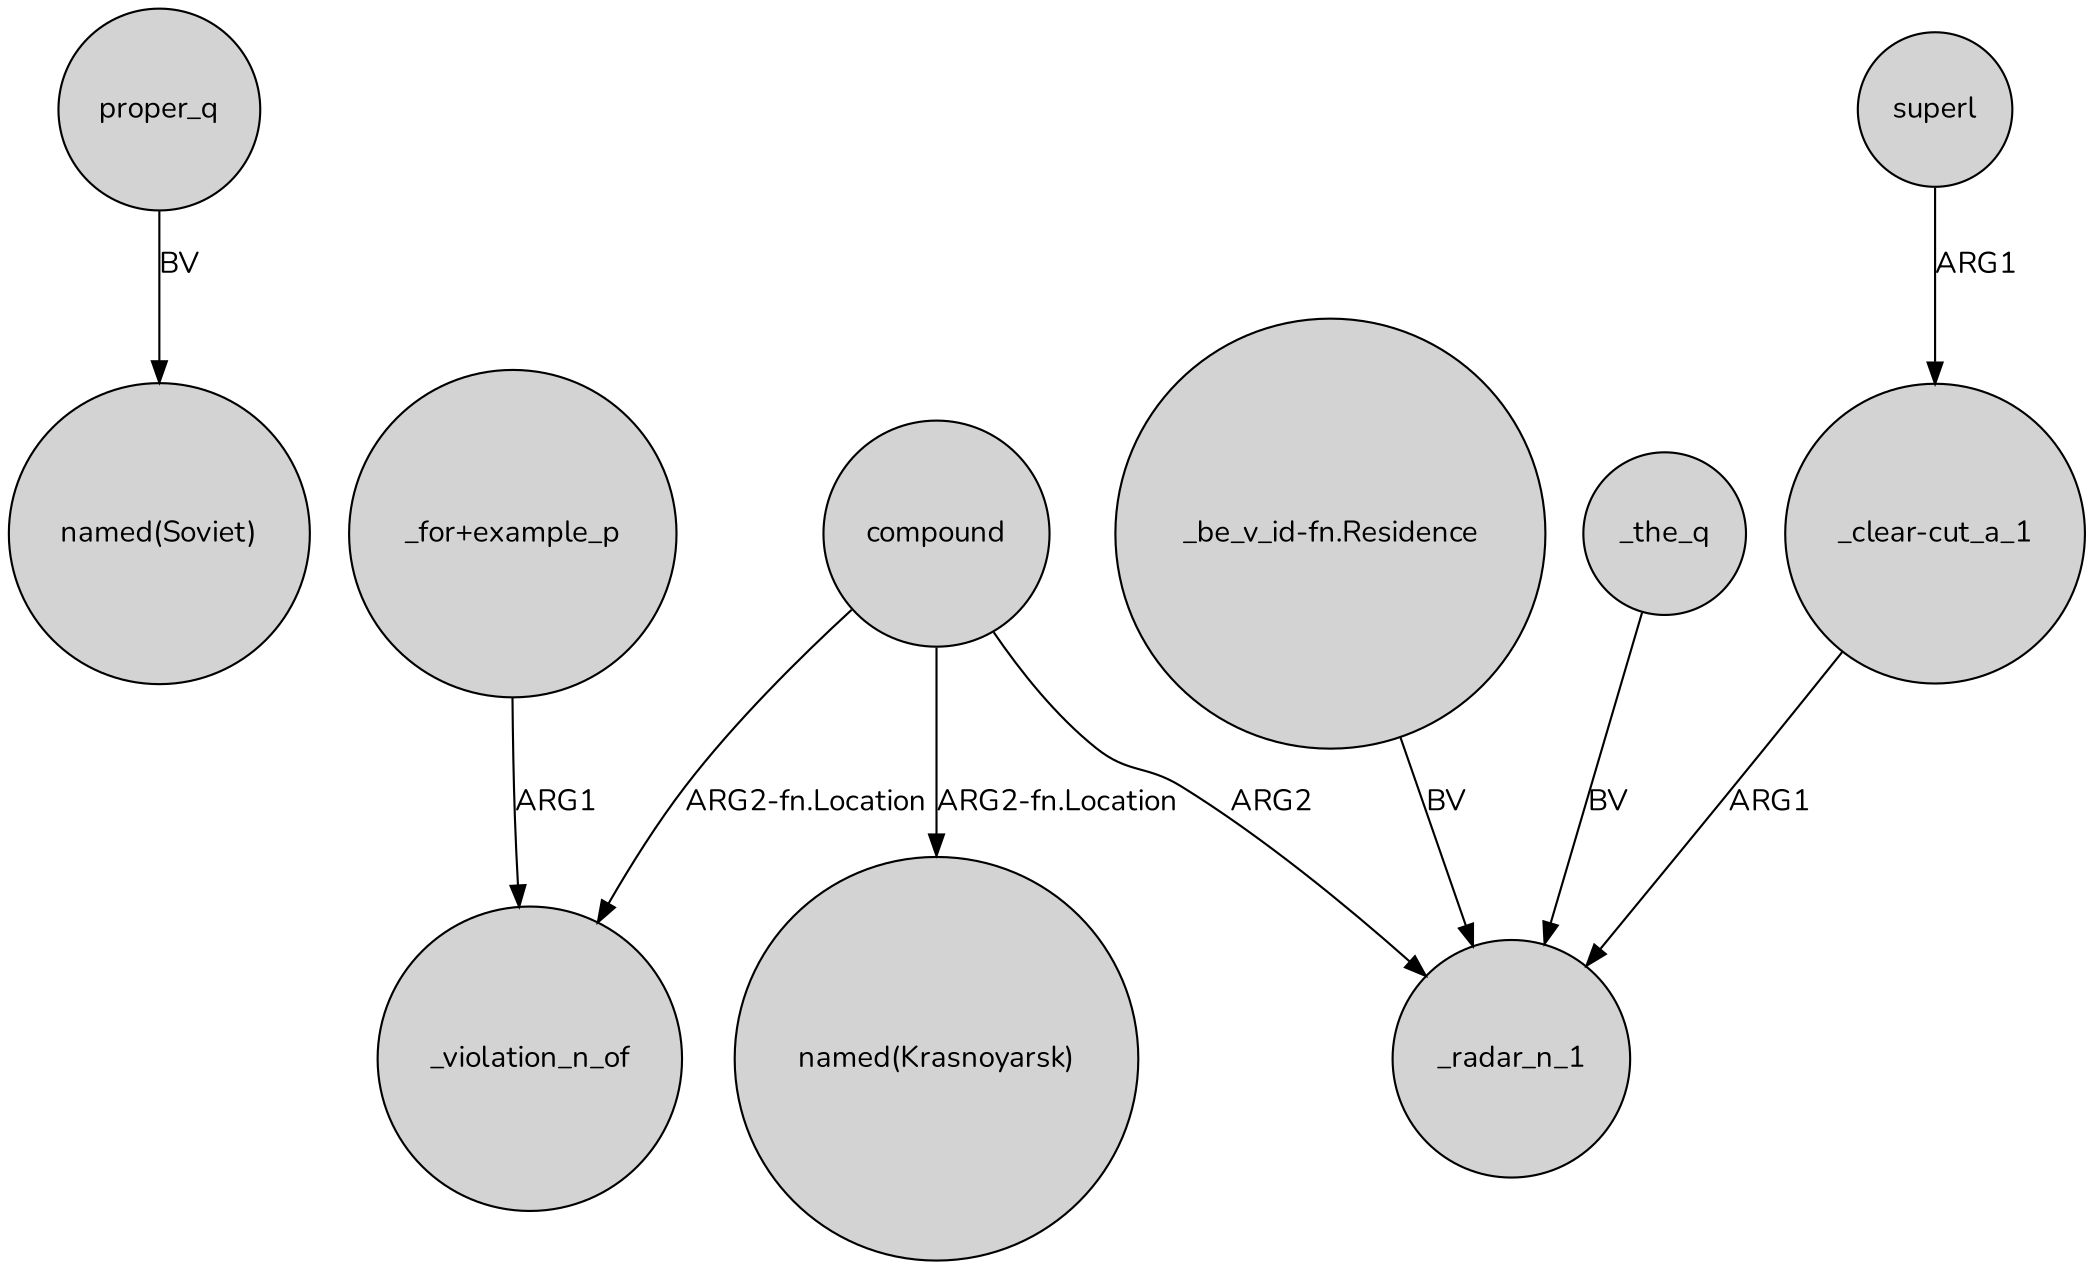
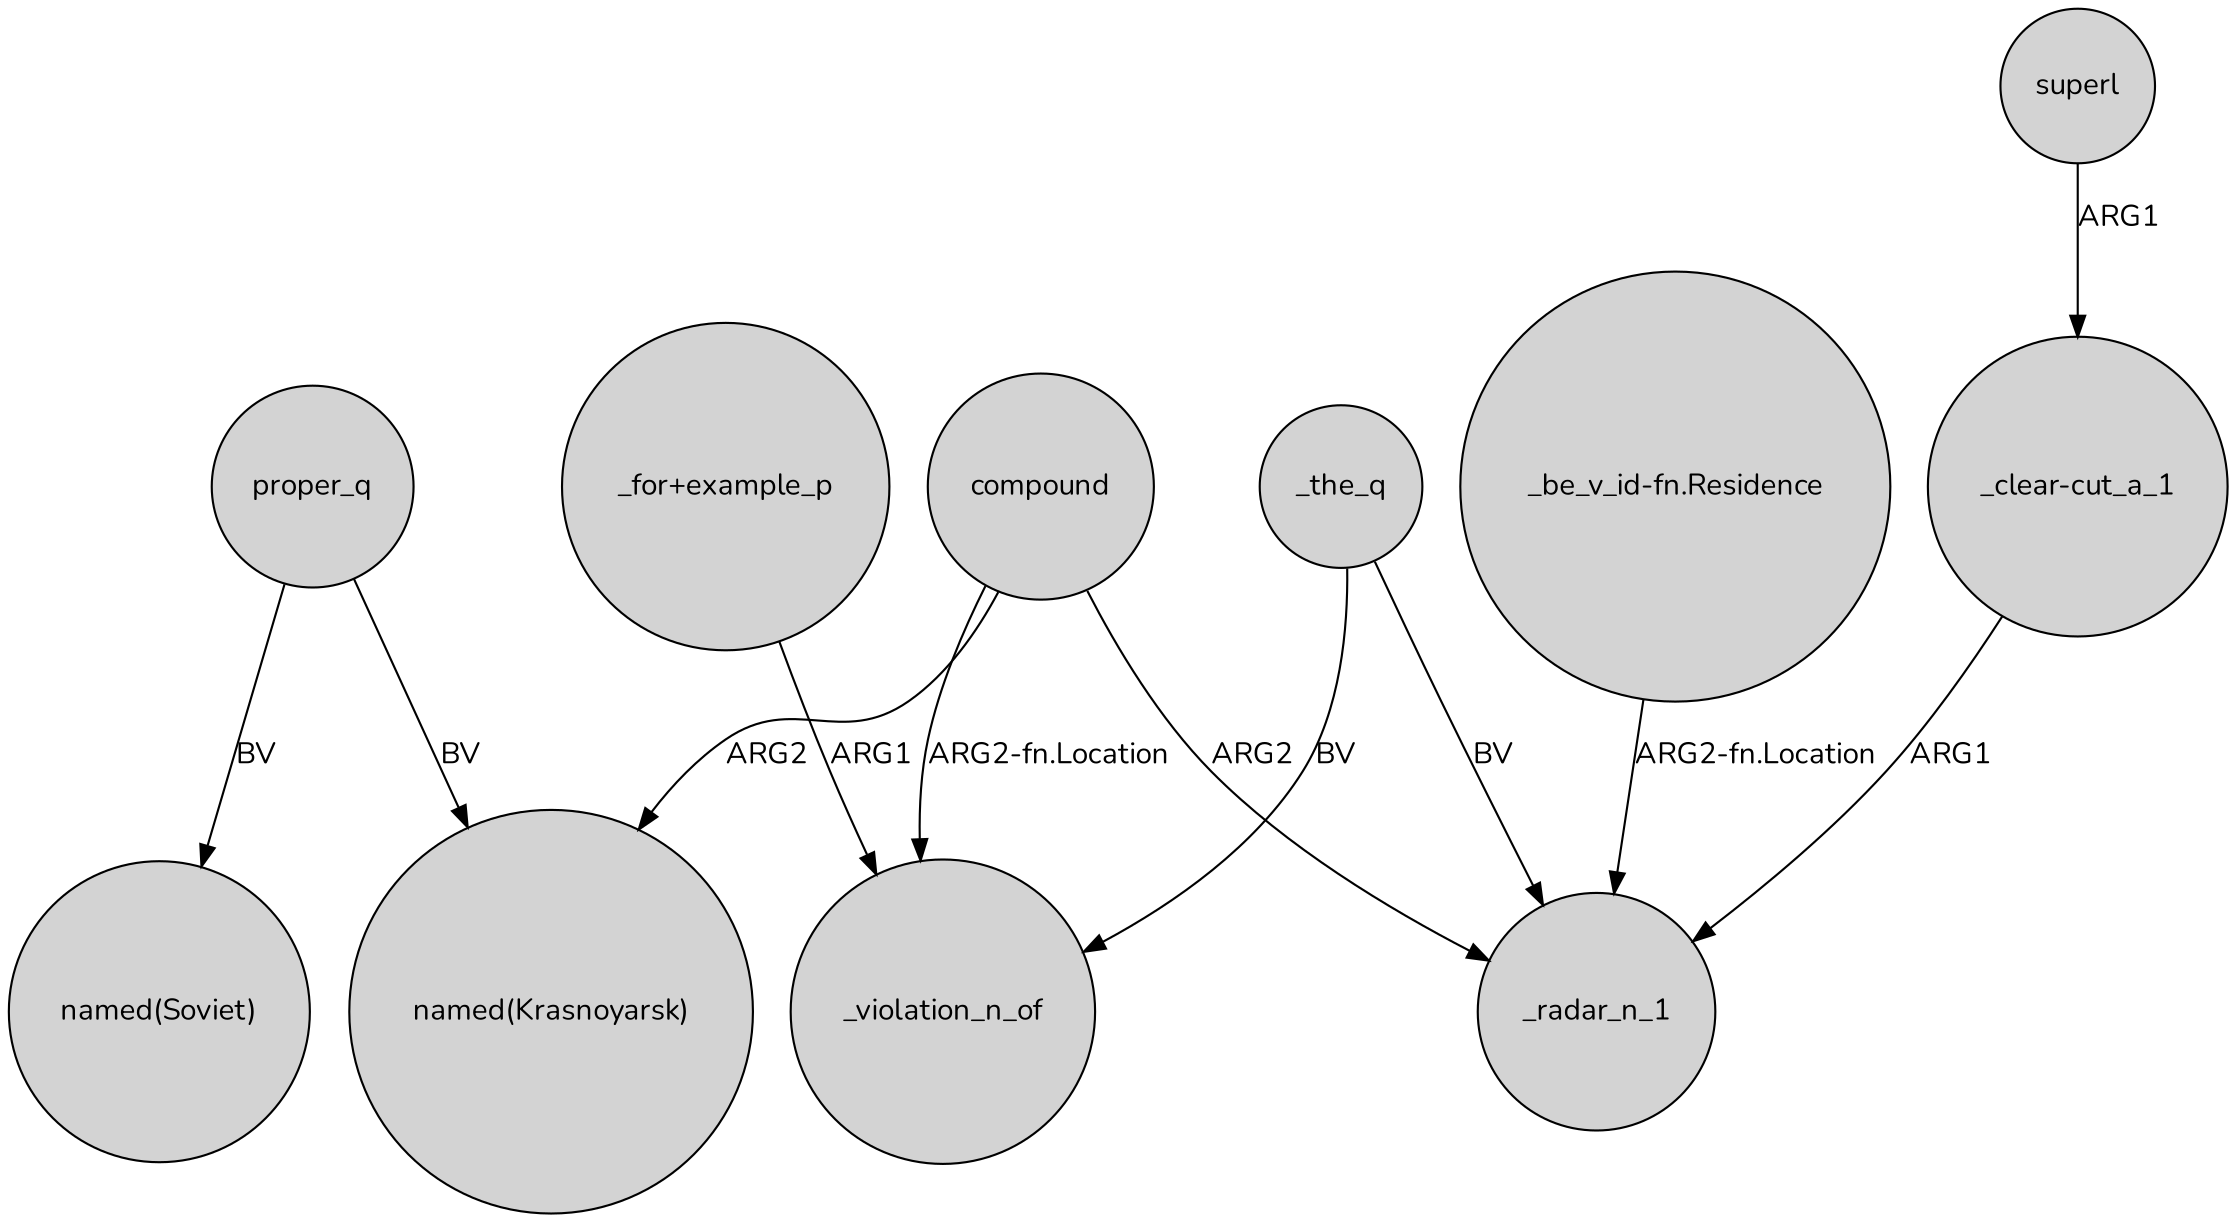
edge "proper_q" -> "named(Krasnoyarsk)": added, label "BV"
edge "_the_q" -> "_violation_n_of": added, label "BV"
edge "compound" -> "named(Krasnoyarsk)": label "ARG2-fn.Location" -> "ARG2"
edge "_be_v_id-fn.Residence" -> "_radar_n_1": label "BV" -> "ARG2-fn.Location"
